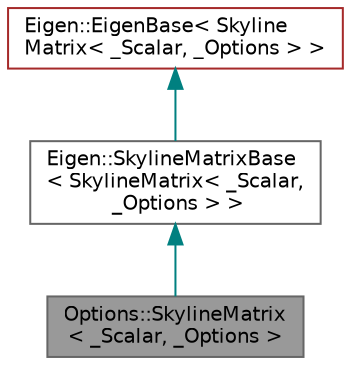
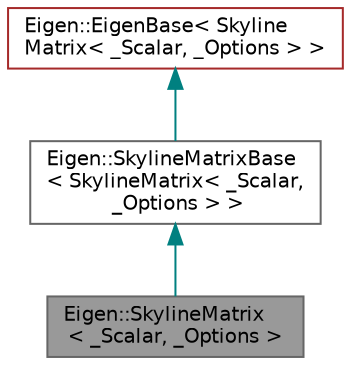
node "Options::SkylineMatrix < _Scalar, _Options >": label "Options::SkylineMatrix < _Scalar, _Options >" -> "Eigen::SkylineMatrix < _Scalar, _Options >"
